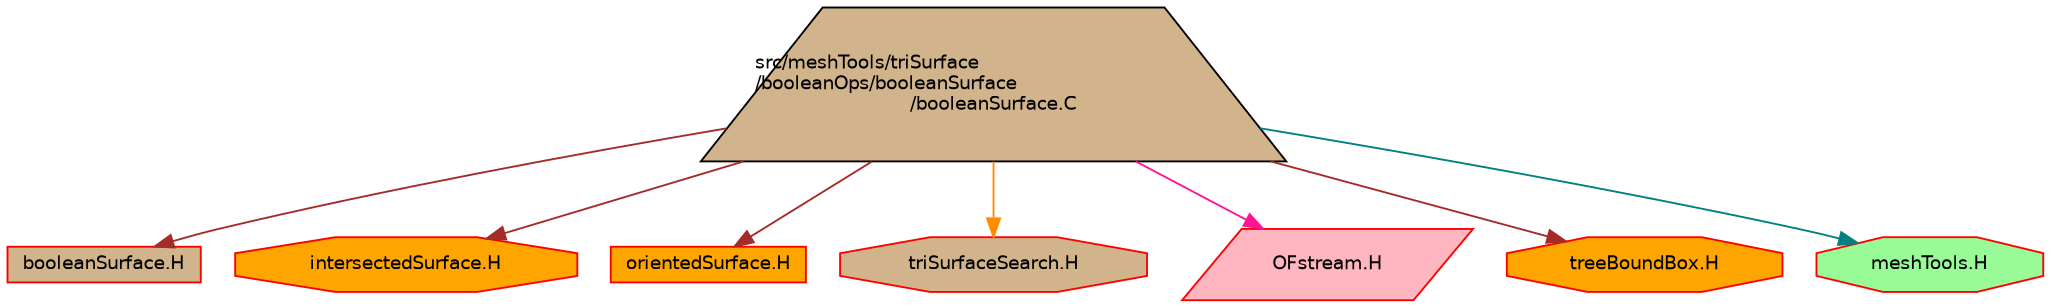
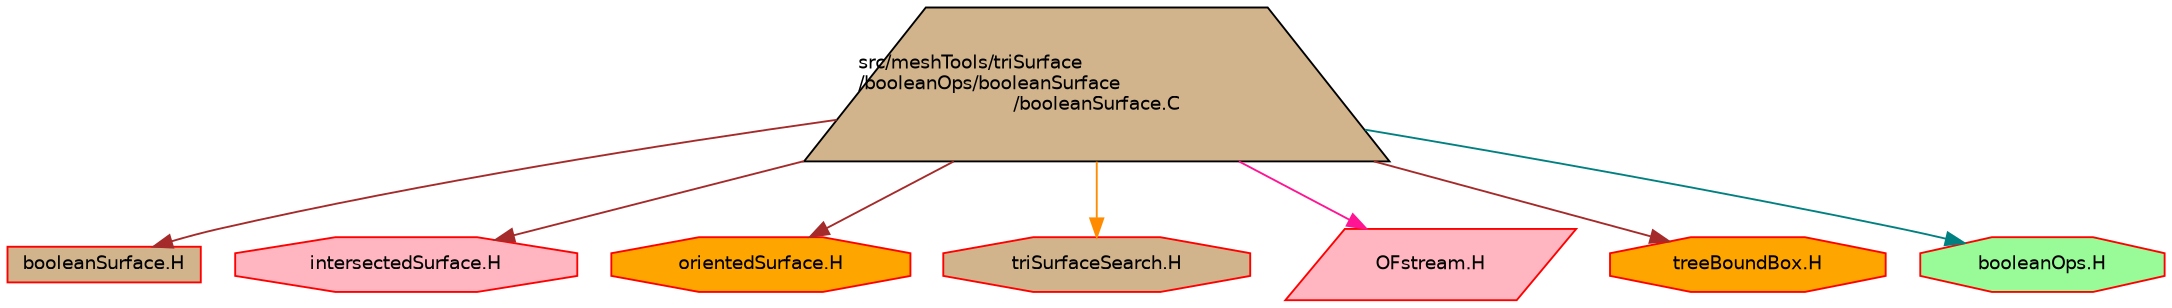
node "intersectedSurface.H": fillcolor orange -> lightpink
node "orientedSurface.H": shape box -> octagon
node "meshTools.H": label "meshTools.H" -> "booleanOps.H"
